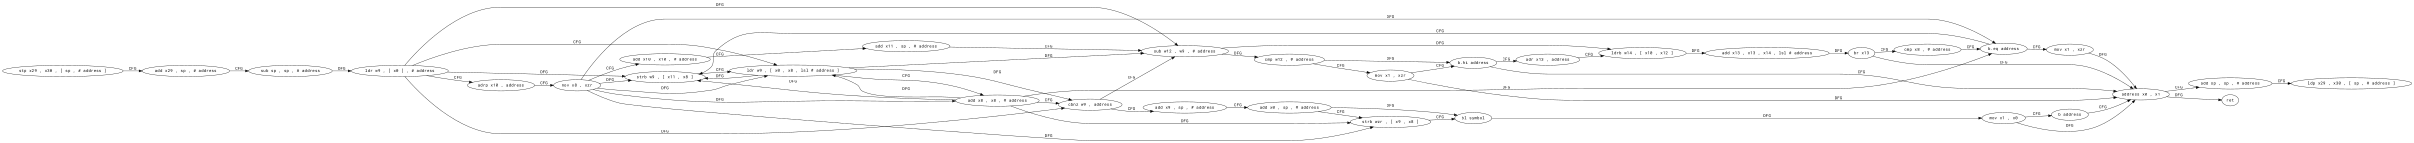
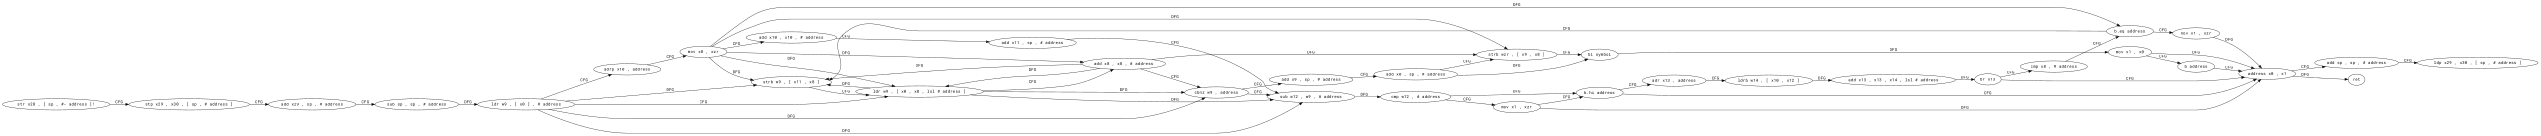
edge "sub w12 , w9 , # address" -> "ldrb w14 , [ x10 , x12 ]": removed, label "DFG"
edge "add x8 , x8 , # address" -> "b.eq address": removed, label "DFG"
node "str x28 , [ sp , #- address ]!": added
